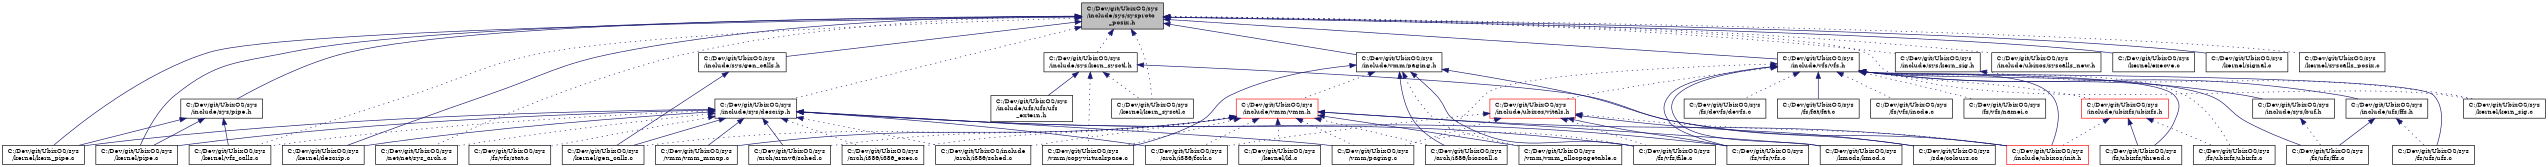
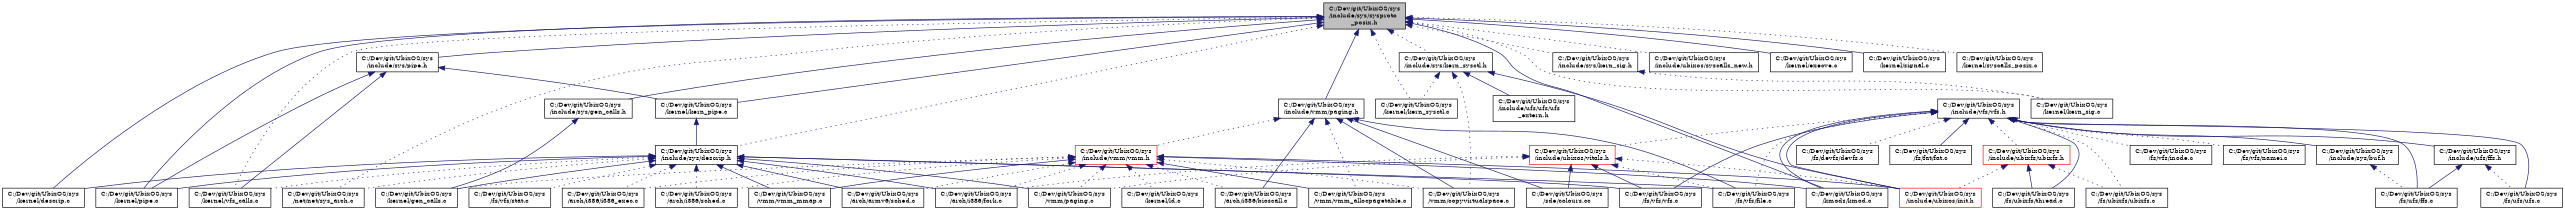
edge "C:/Dev/git/UbixOS/sys /include/vfs/vfs.h" -> "C:/Dev/git/UbixOS/sys /include/sys/sysproto _posix.h": now "C:/Dev/git/UbixOS/sys /kmods/kmod.c" -> "C:/Dev/git/UbixOS/sys /include/sys/sysproto _posix.h"
edge "C:/Dev/git/UbixOS/sys /kernel/kern_pipe.c" -> "C:/Dev/git/UbixOS/sys /include/sys/descrip.h": reversed
node "C:/Dev/git/UbixOS/include /arch/i386/sched.c": label "C:/Dev/git/UbixOS/include /arch/i386/sched.c" -> "C:/Dev/git/UbixOS/sys /arch/i386/sched.c"
